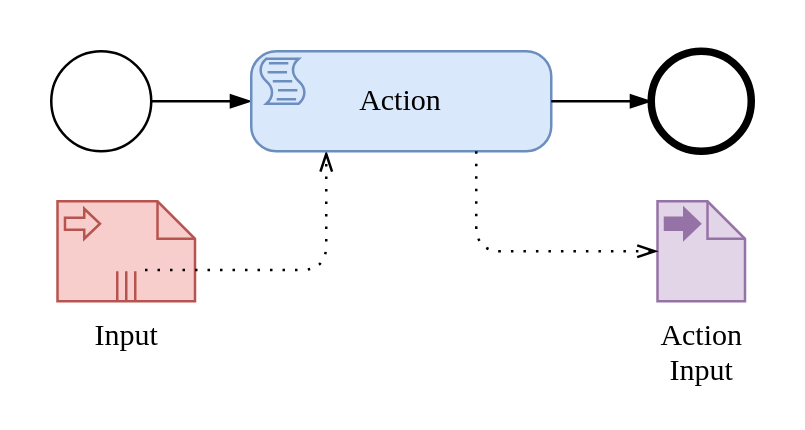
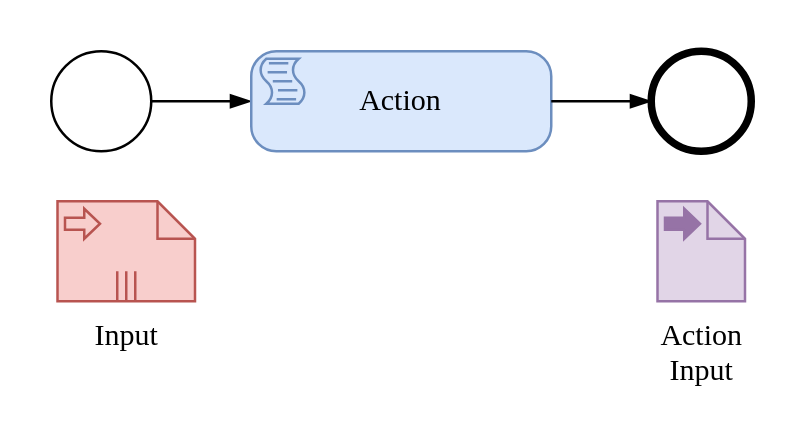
edge "Action" -> "Action Input": removed
edge "Input" -> "Action": removed
